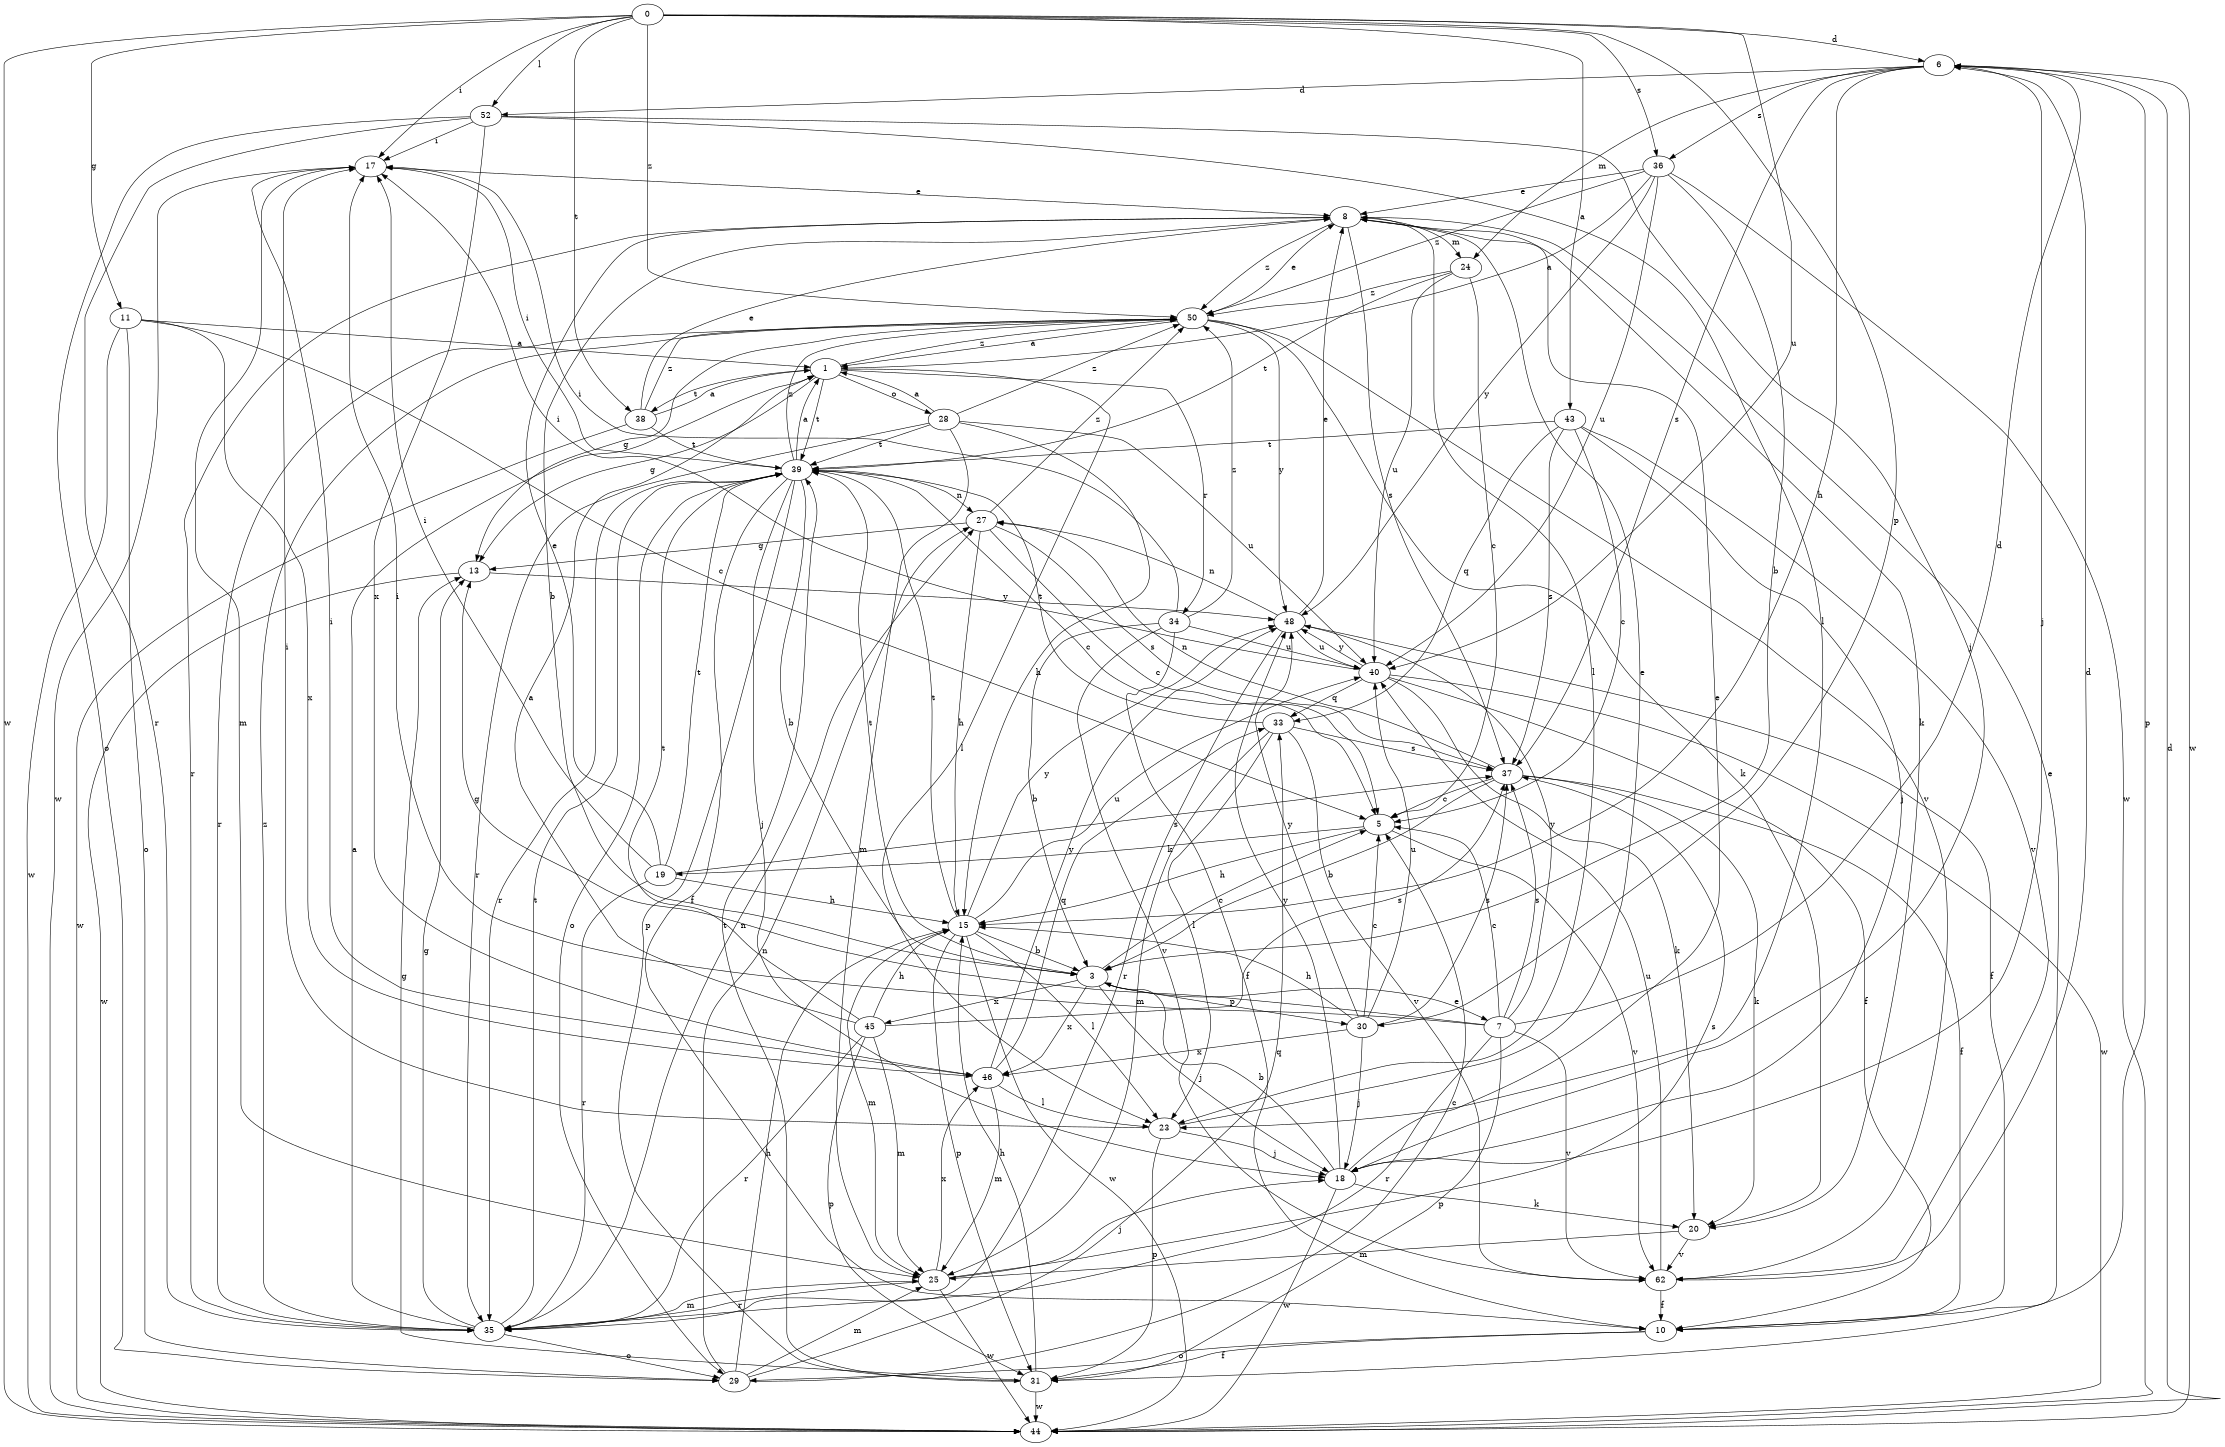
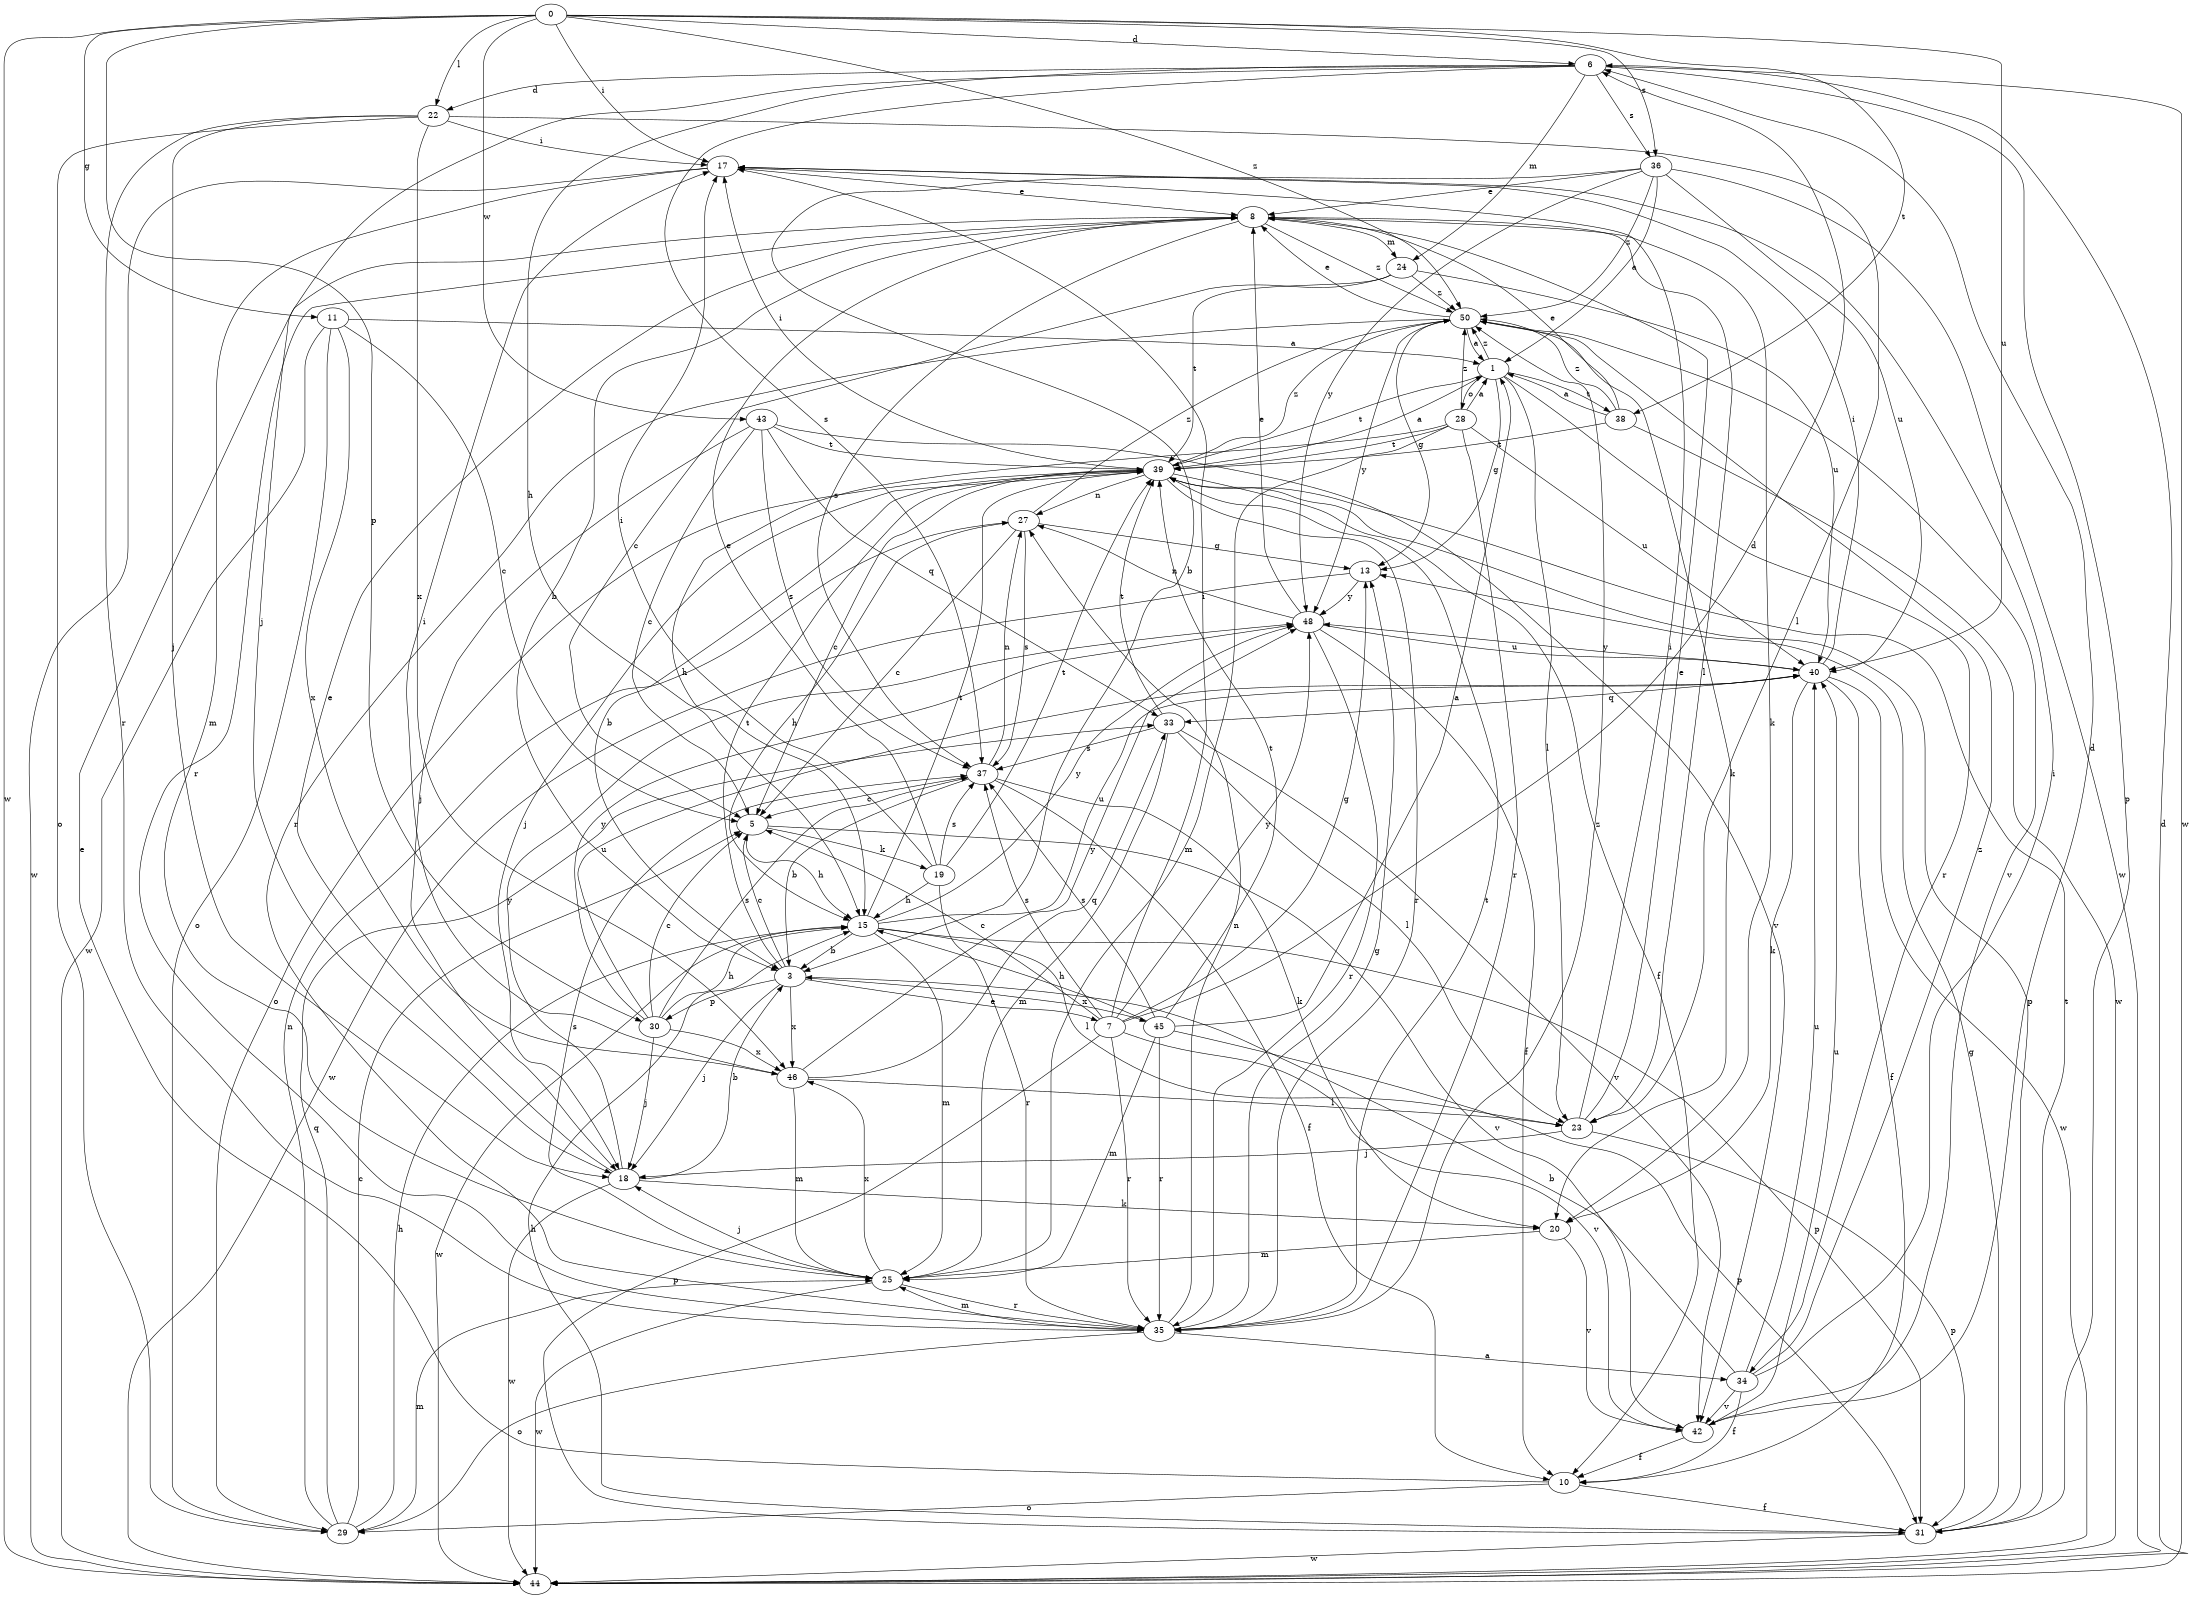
node "52": label "52" -> "22"
edge "0" -> "43": label "a" -> "w"
edge "35" -> "1": now "35" -> "34"
node "62": label "62" -> "42"
